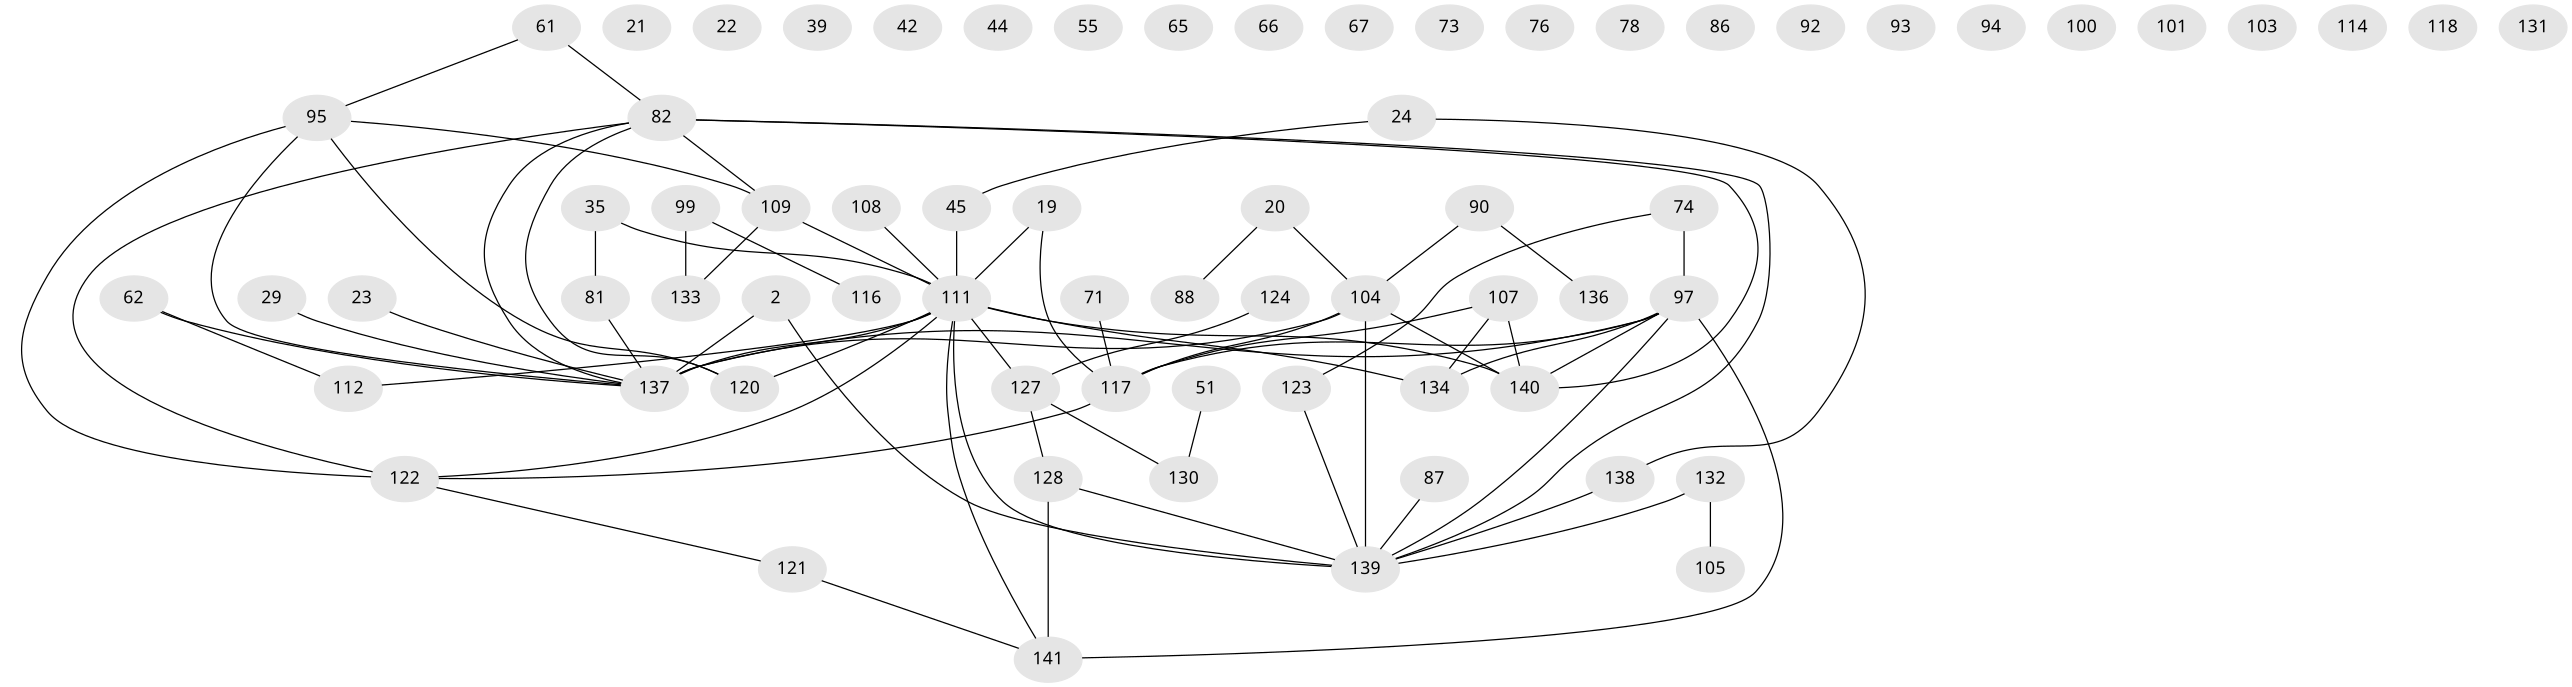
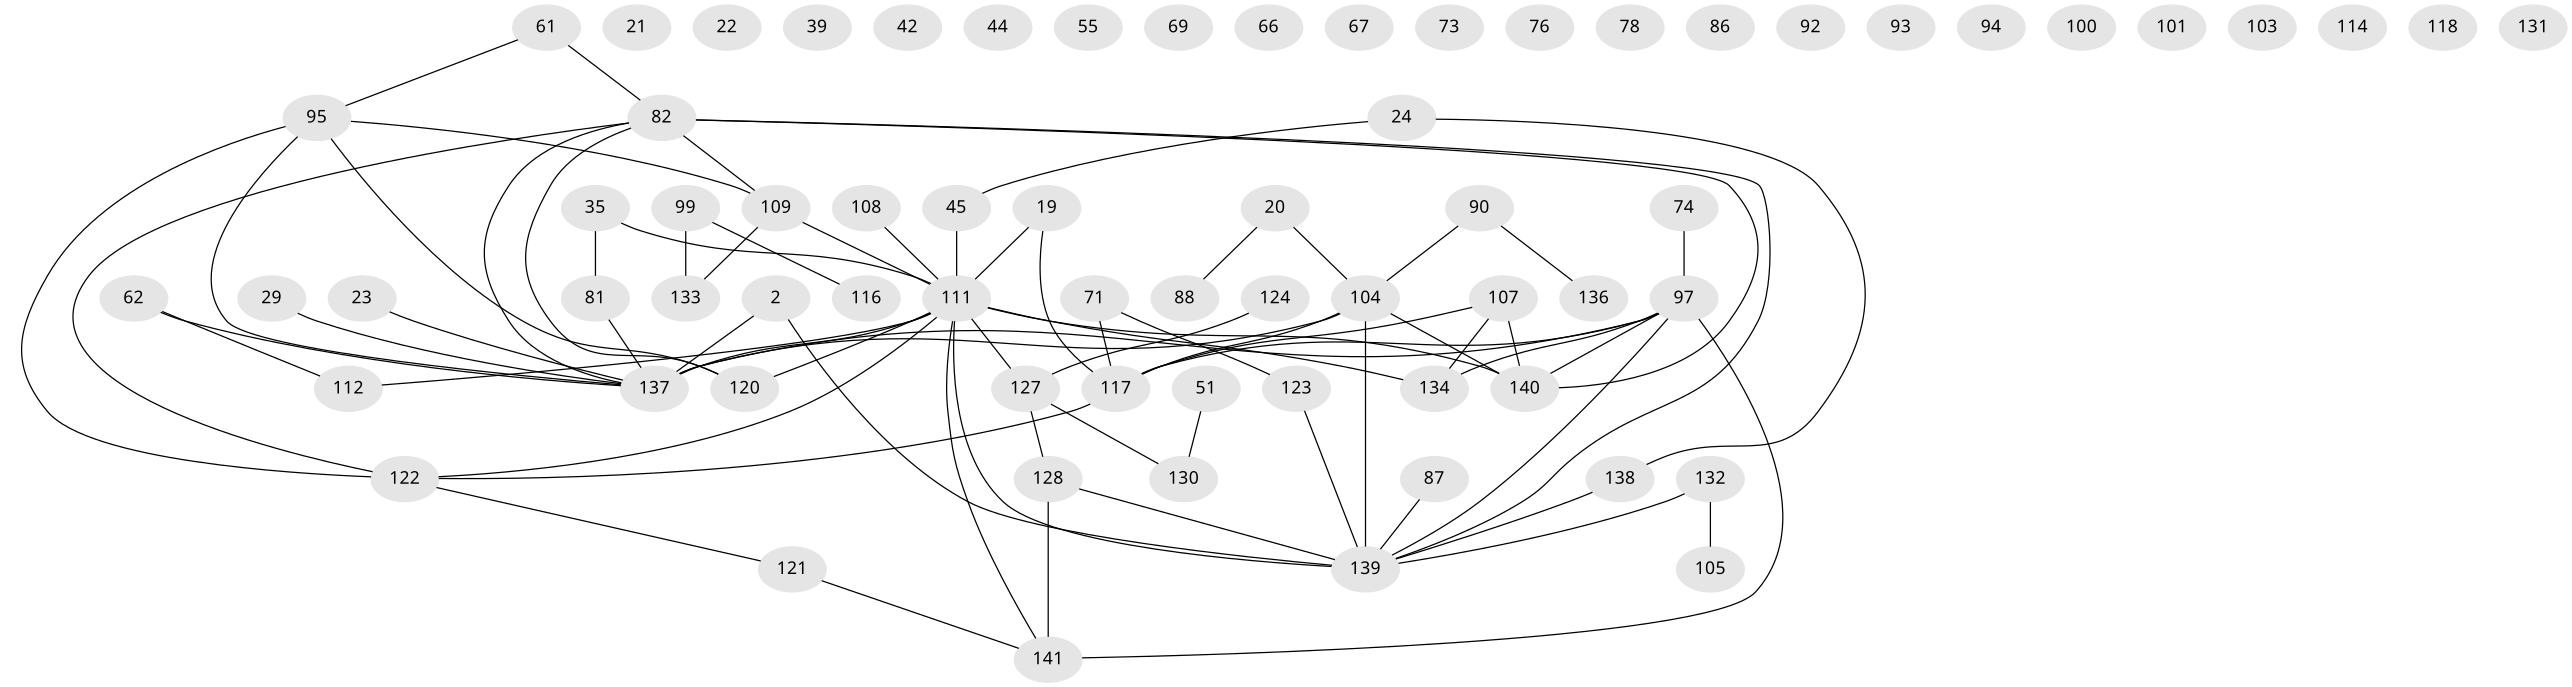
node "65": label "65" -> "69"
edge "74" -- "123": now "71" -- "123"
